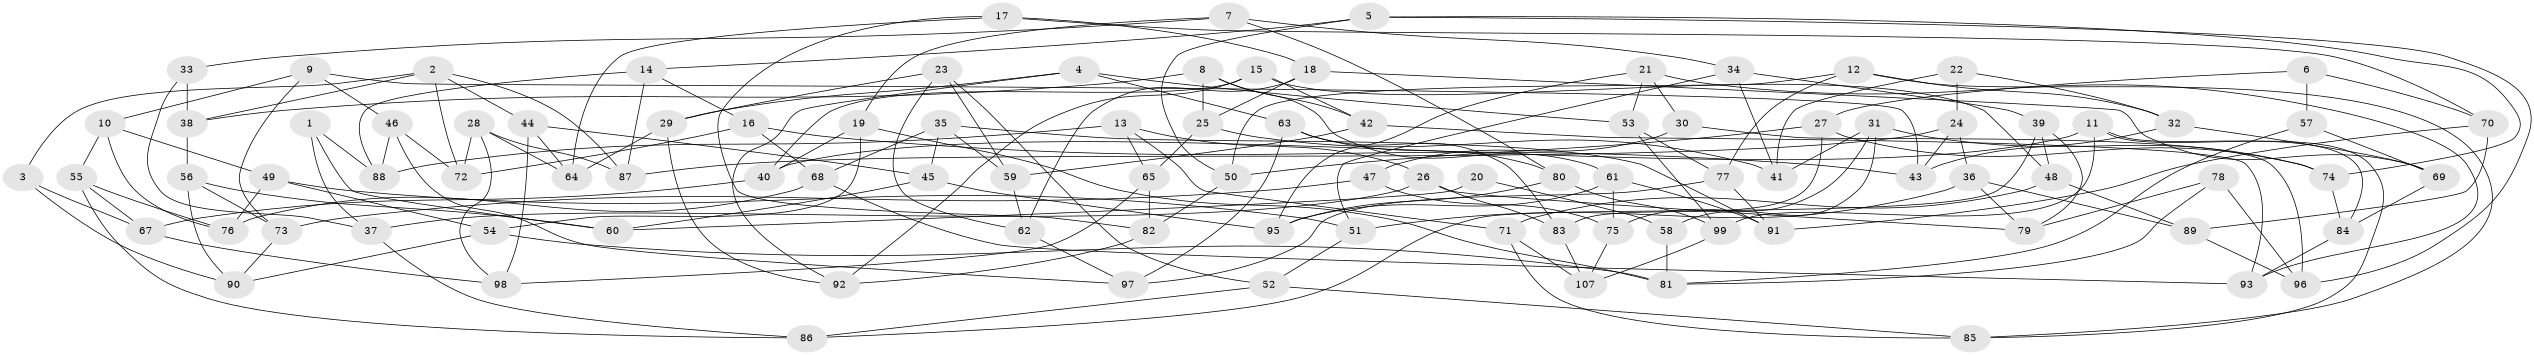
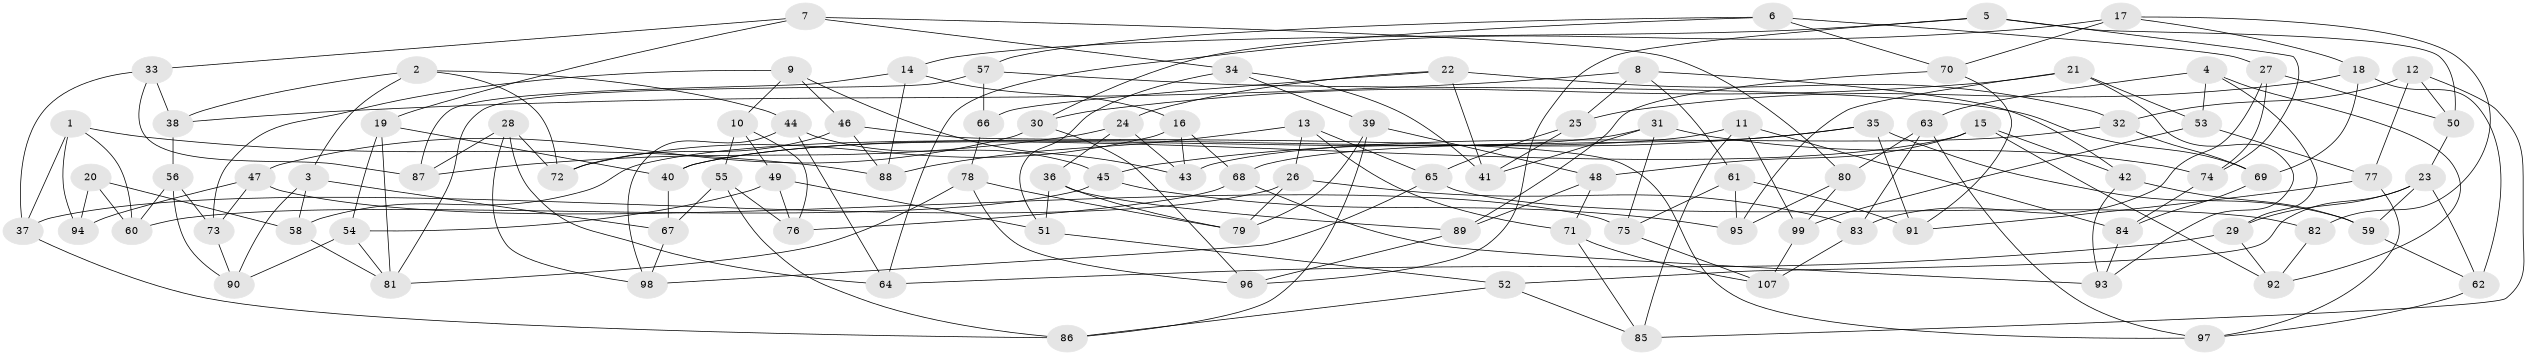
edge "6" -- "30": added
edge "2" -- "87": now "33" -- "87"
node "66": added
edge "3" -- "58": added
edge "50" -- "82": now "50" -- "23"
node "94": added
